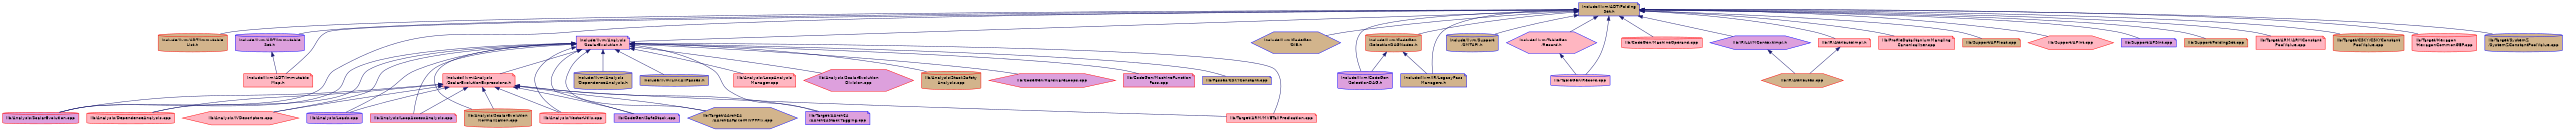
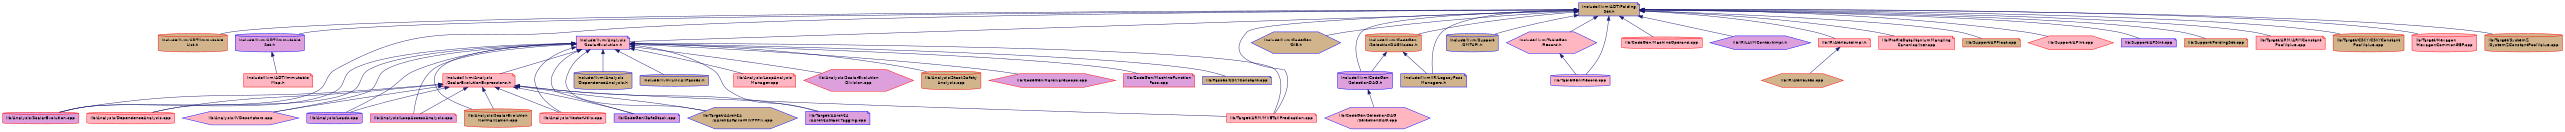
edge "include/llvm/ADT/Immutable Map.h" -> "include/llvm/ADT/Folding Set.h": now "lib/Target/ARM/MVETailPredication.cpp" -> "include/llvm/ADT/Folding Set.h"
node "lib/Target/SystemZ /SystemZConstantPoolValue.cpp": color blue -> red
edge "lib/IR/Attributes.cpp" -> "lib/IR/LLVMContextImpl.h": removed
node "lib/Analysis/IVDescriptors.cpp": color red -> blue
node "lib/CodeGen/SelectionDAG /SelectionDAG.cpp": added
